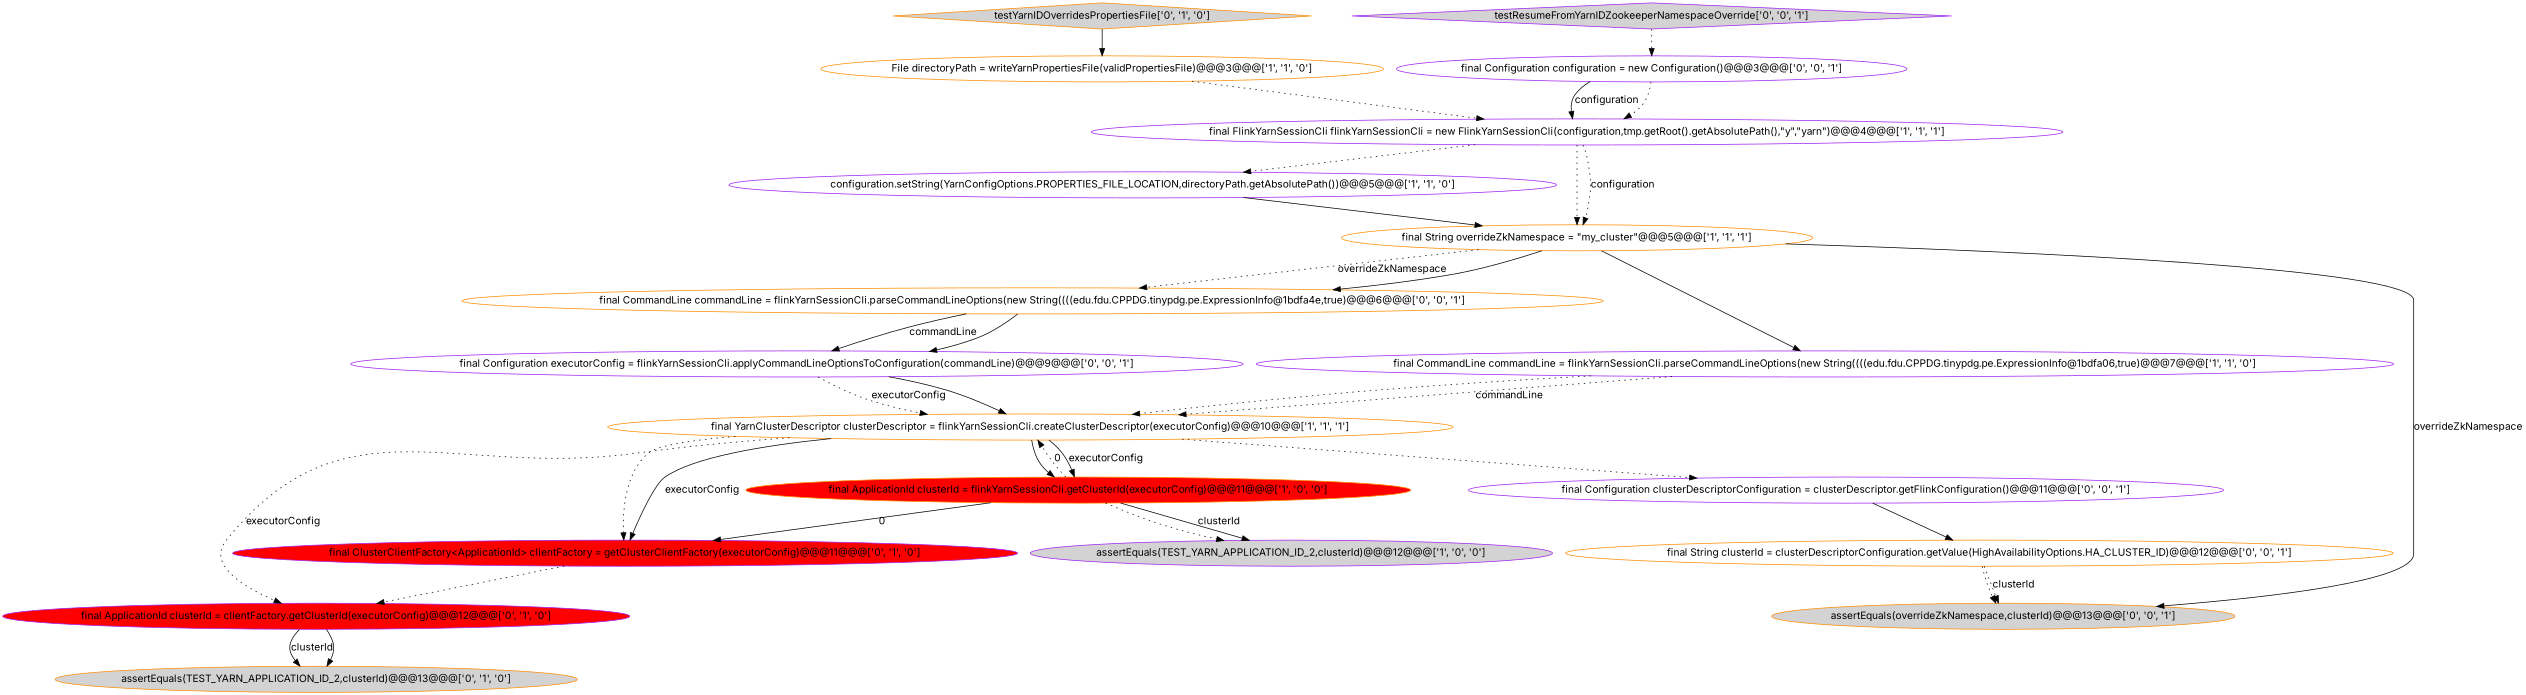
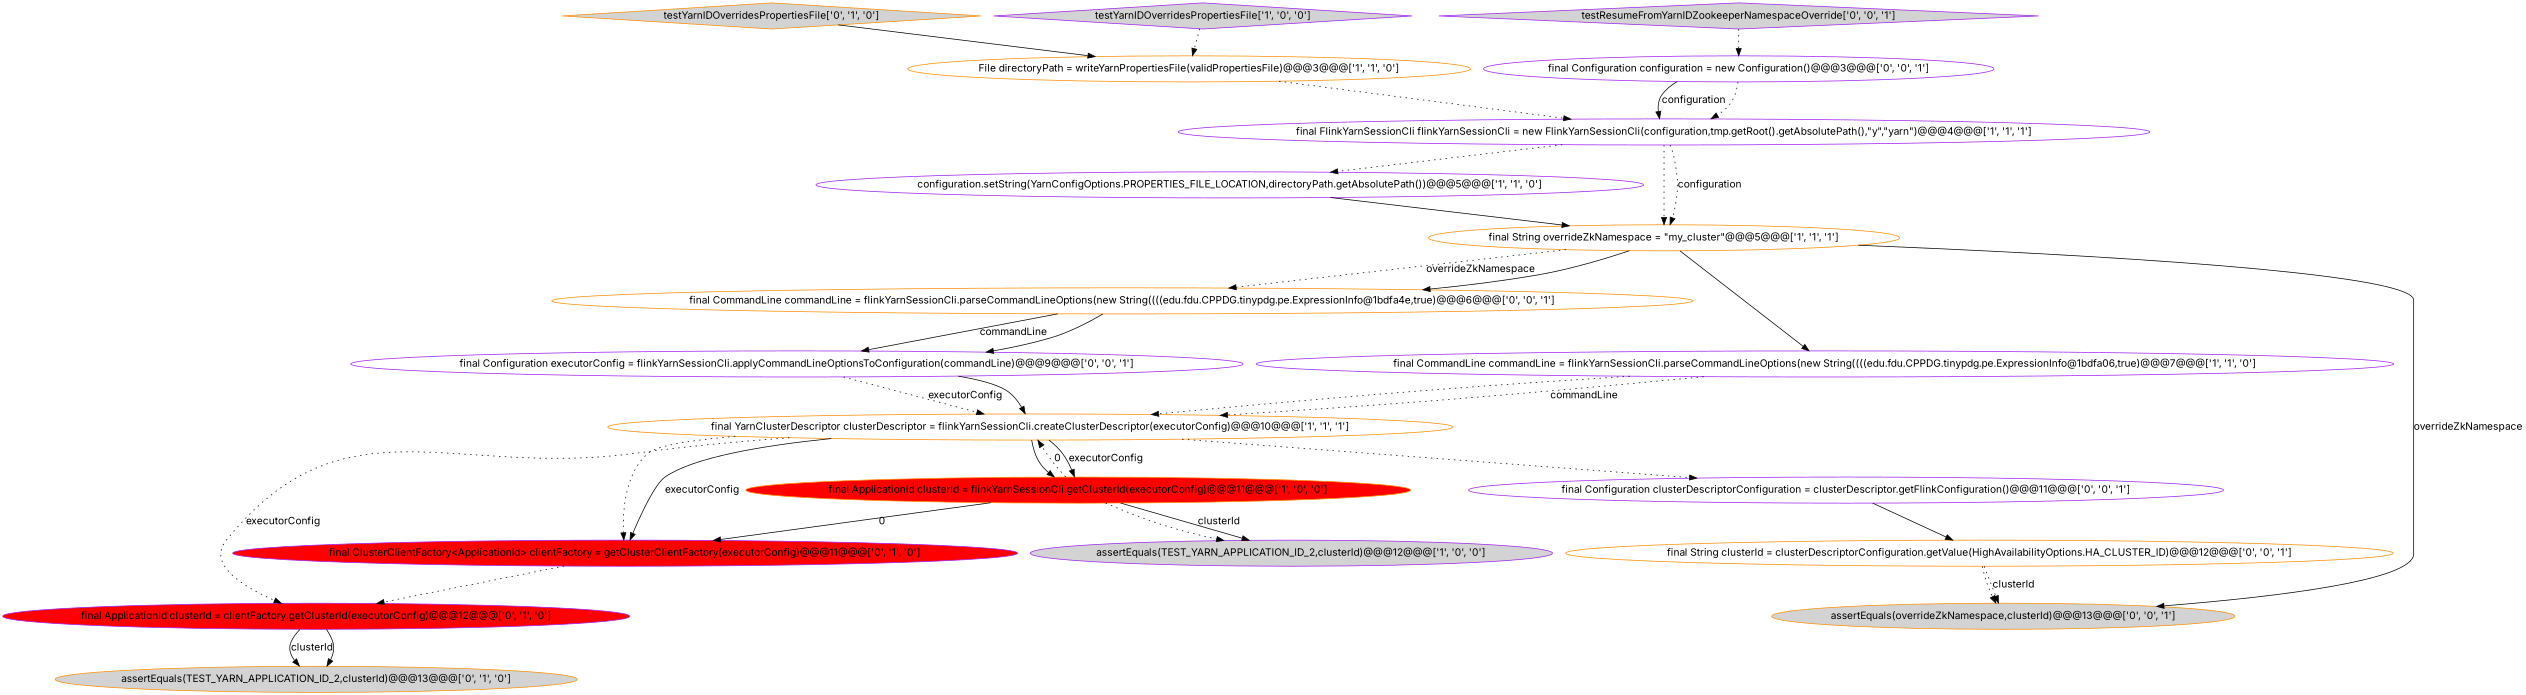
node "testYarnIDOverridesPropertiesFile['1', '0', '0']": added
